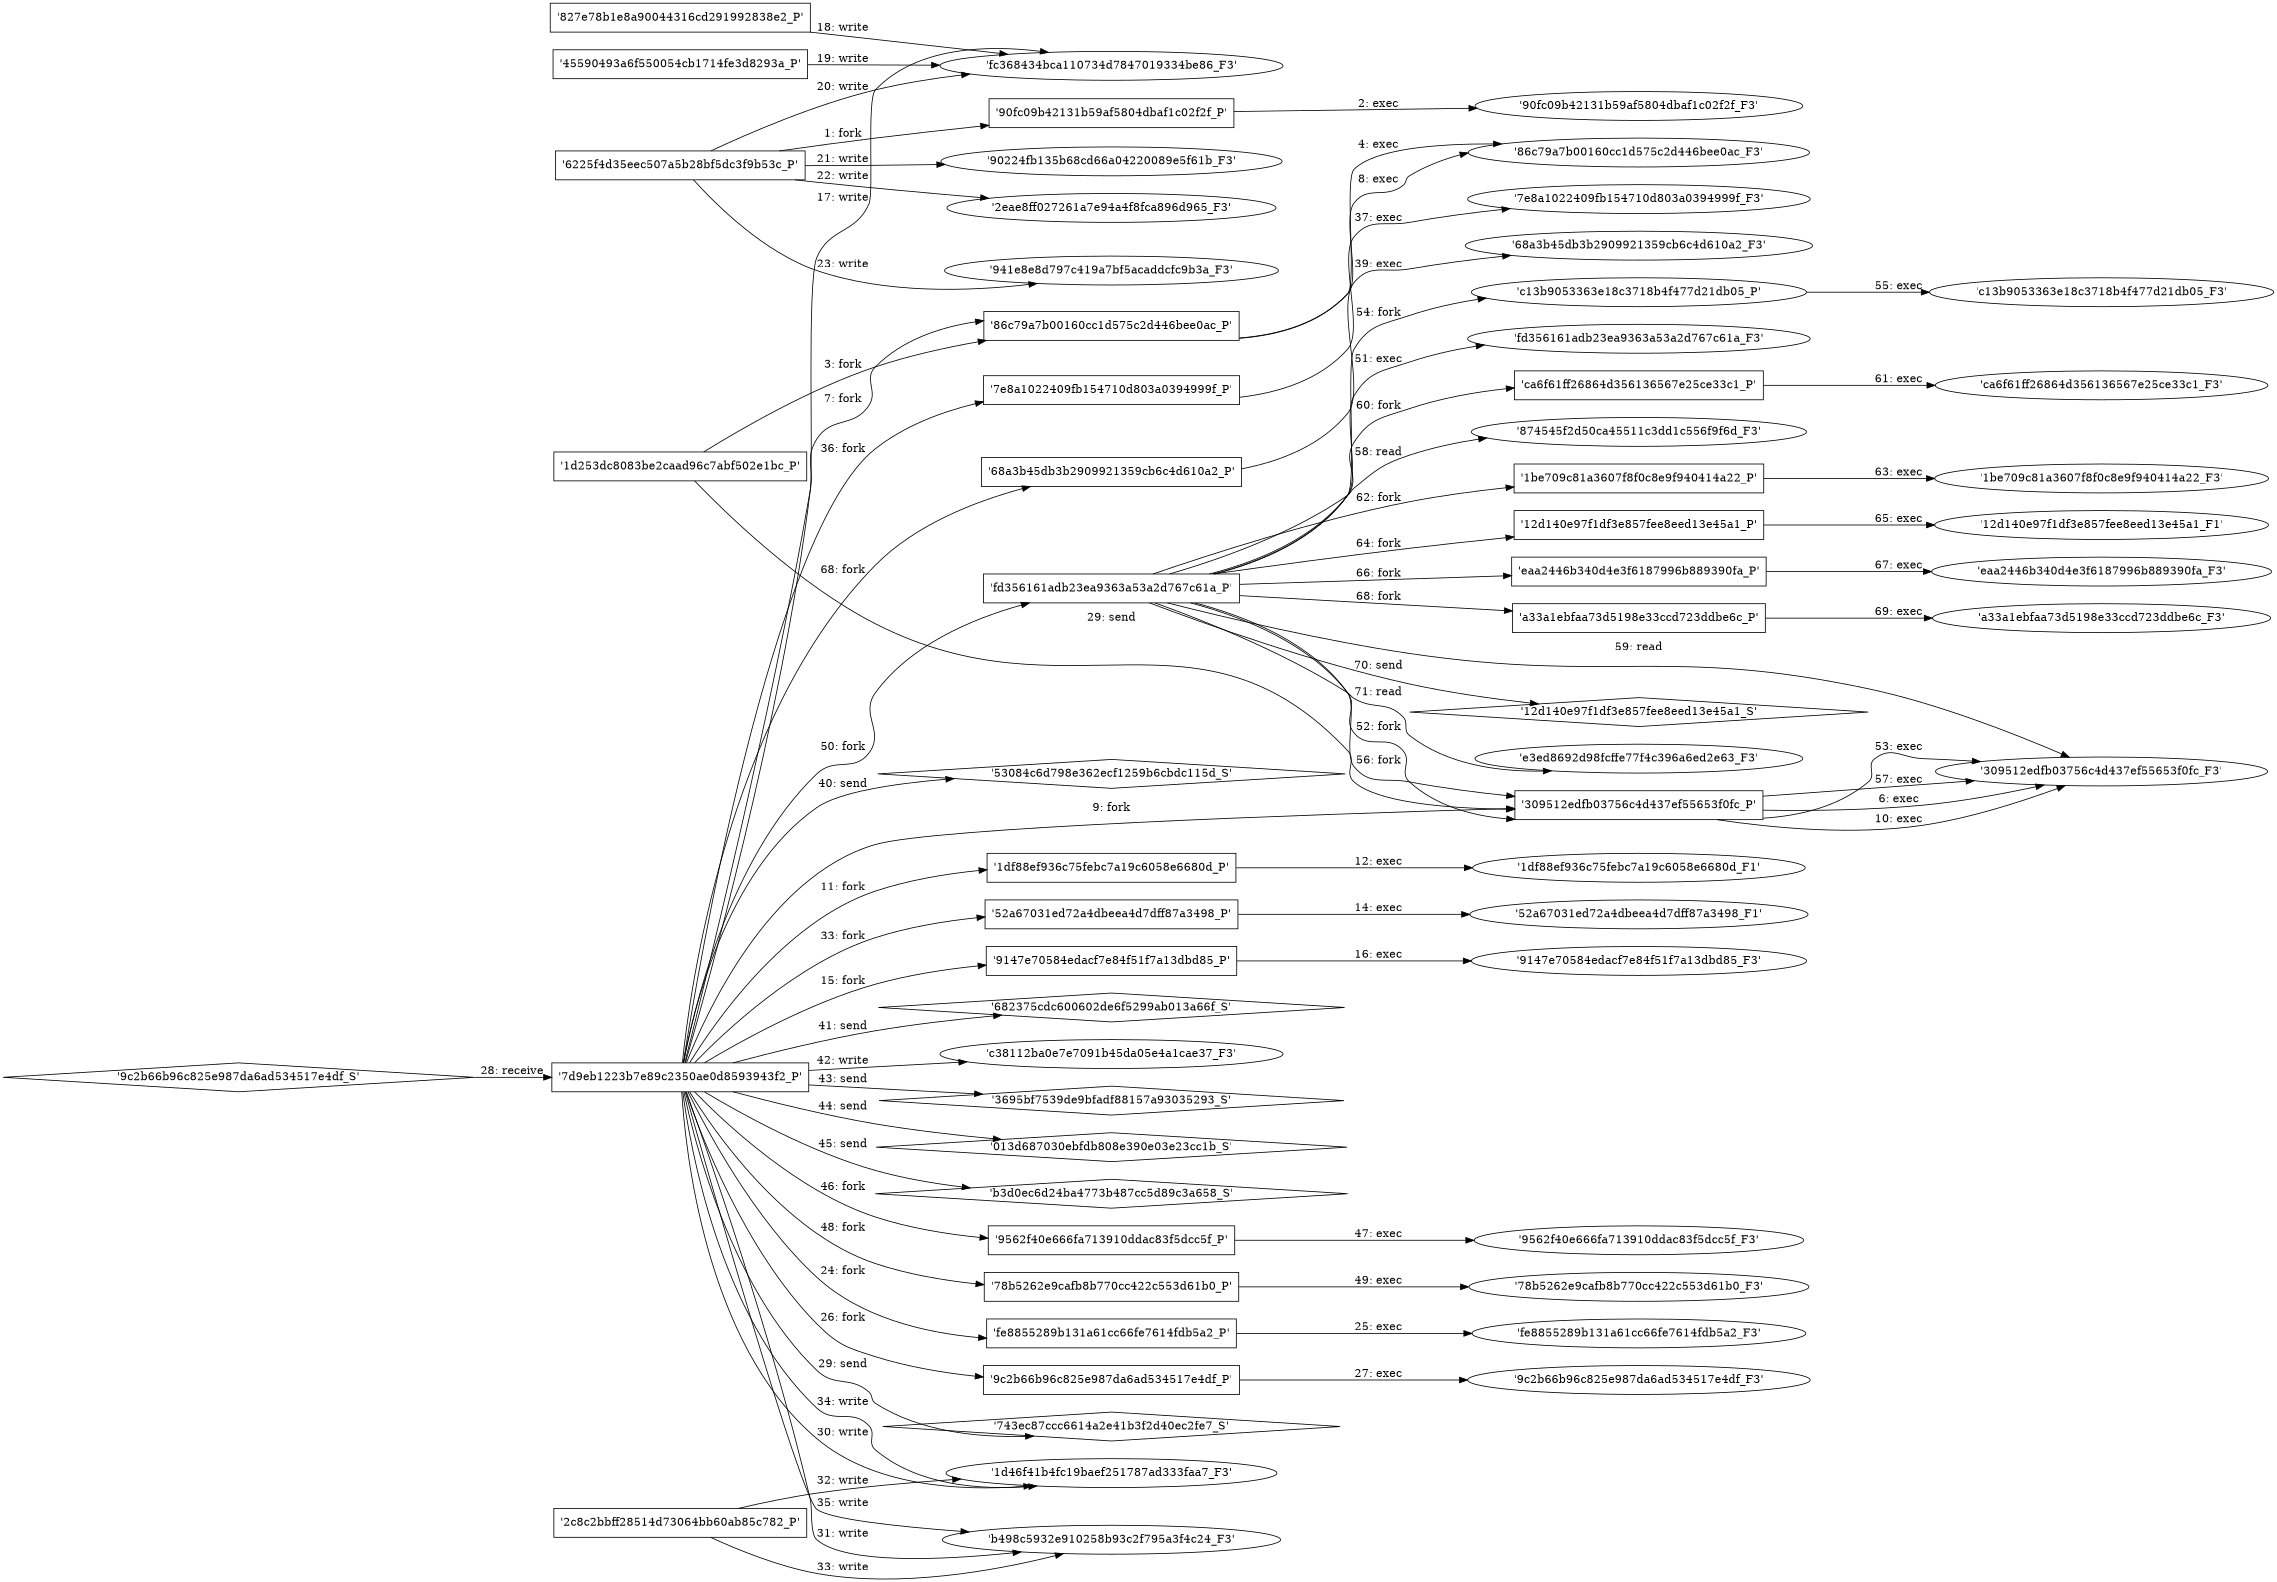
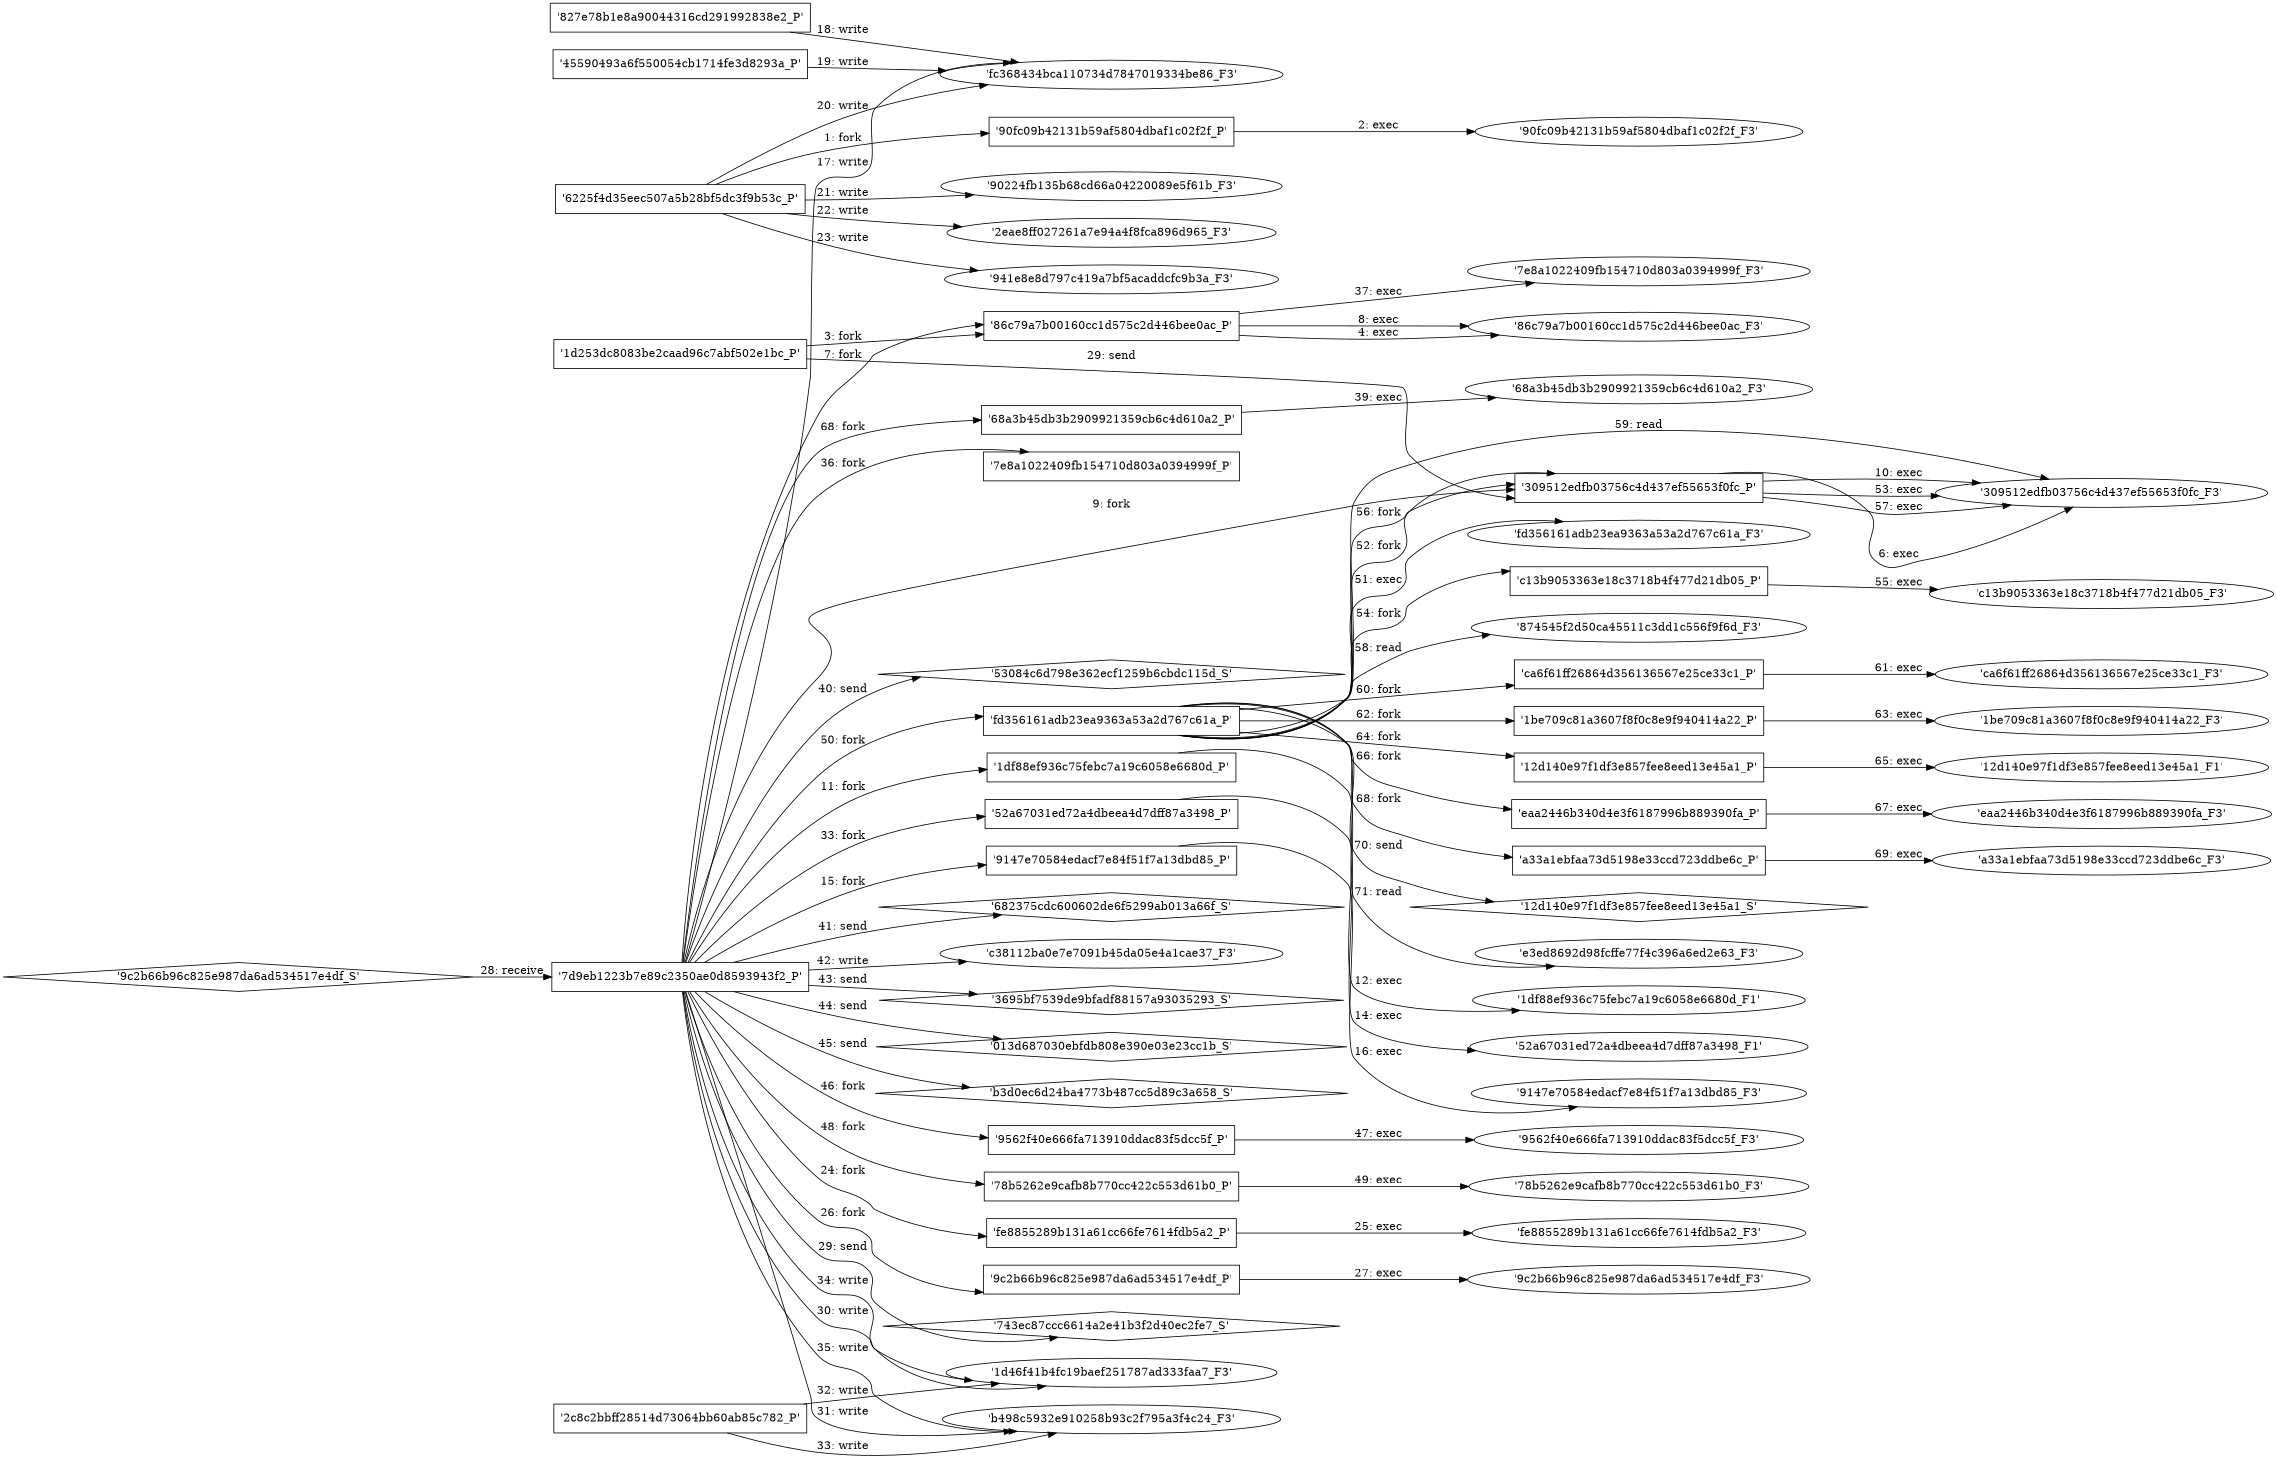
node "'c13b9053363e18c3718b4f477d21db05_P'": shape ellipse -> box
edge "'7e8a1022409fb154710d803a0394999f_P'" -> "'7e8a1022409fb154710d803a0394999f_F3'": now "'86c79a7b00160cc1d575c2d446bee0ac_P'" -> "'7e8a1022409fb154710d803a0394999f_F3'"
